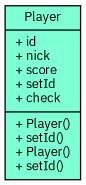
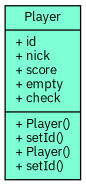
node "Player": text "+ setId" -> "+ empty"
